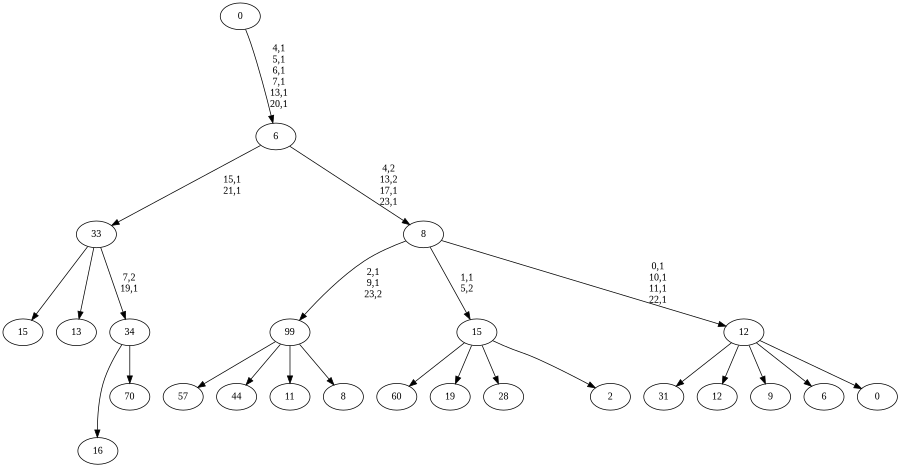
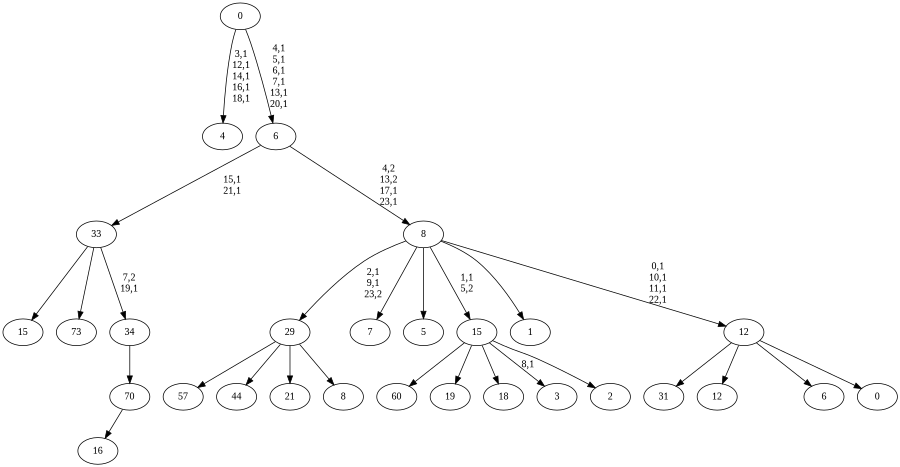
node "4": added
node "13": label "13" -> "73"
node "99": label "99" -> "29"
node "7": added
node "5": added
node "1": added
edge "34" -> "16": now "70" -> "16"
node "11": label "11" -> "21"
node "28": label "28" -> "18"
node "3": added
node "9": removed
